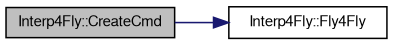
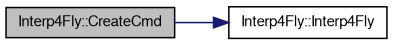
node "Interp4Fly::Fly4Fly": label "Interp4Fly::Fly4Fly" -> "Interp4Fly::Interp4Fly"
